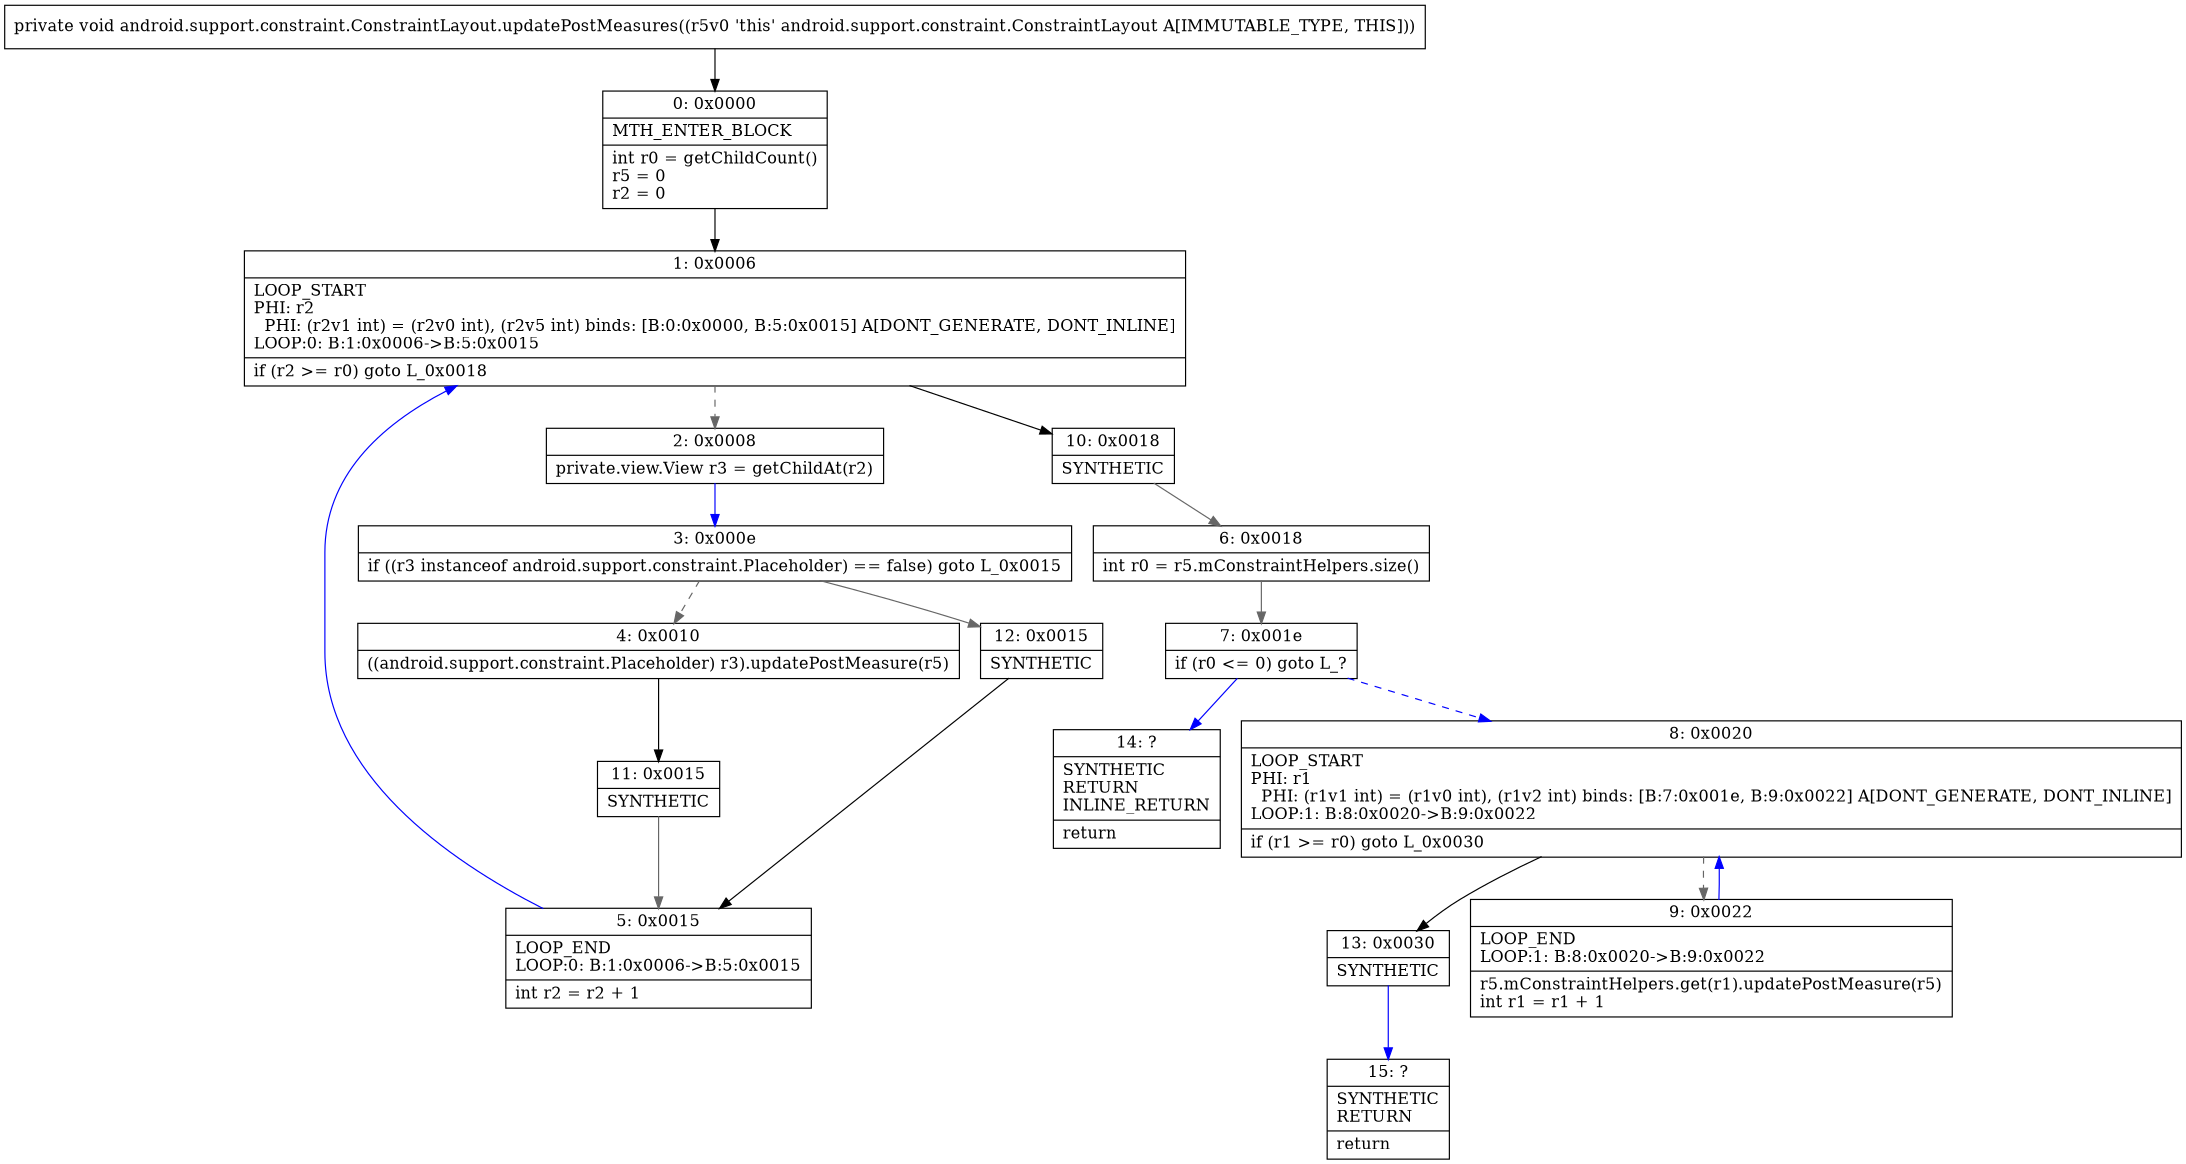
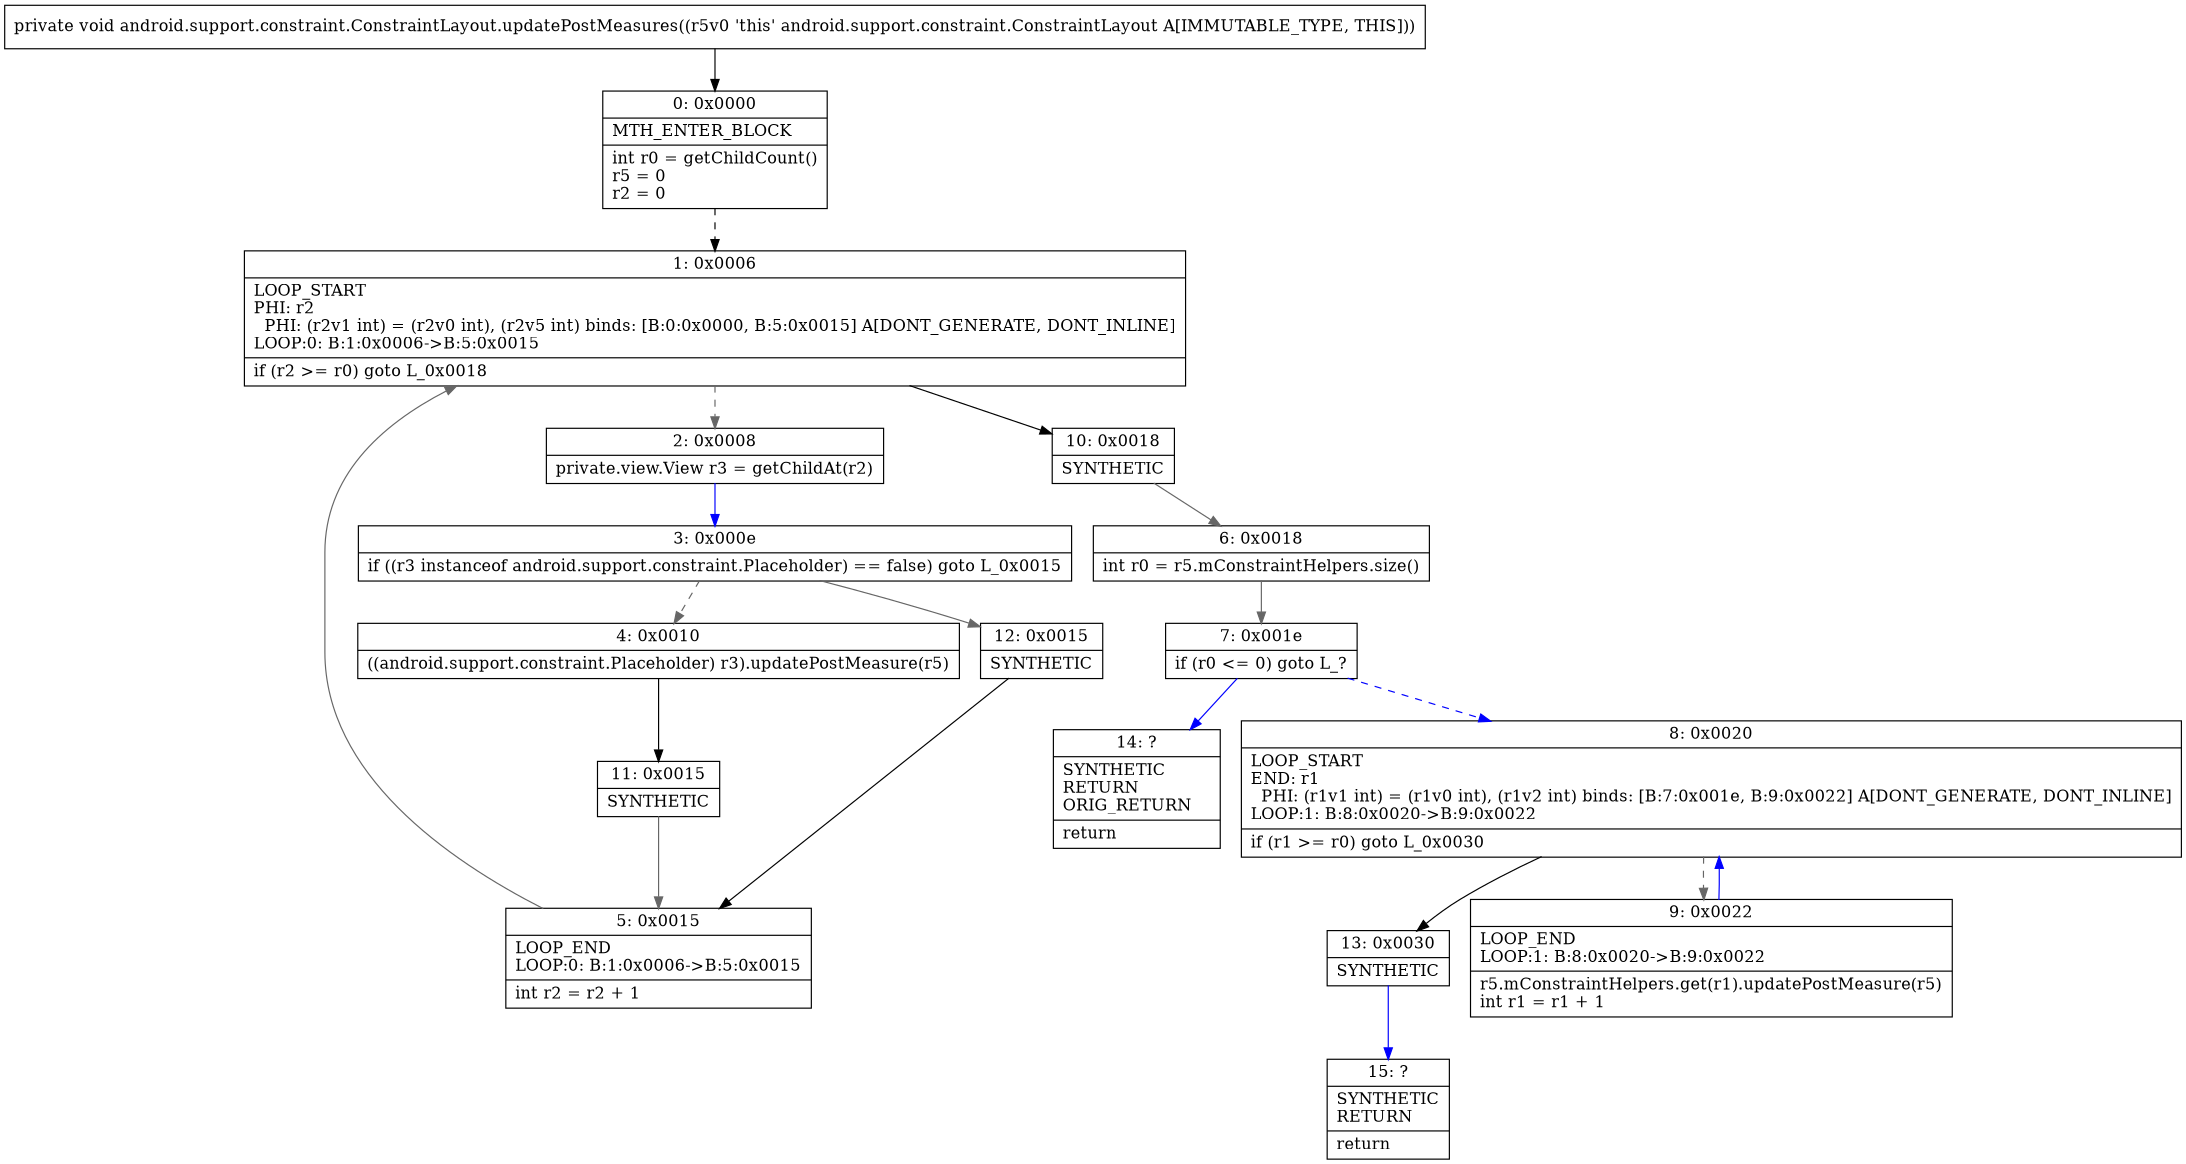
edge "0: 0x0000" -> "1: 0x0006": style solid -> dashed
edge "5: 0x0015" -> "1: 0x0006": color blue -> gray40
node "8: 0x0020": text "PHI: r1" -> "END: r1"
node "14: ?": text "INLINE_RETURN" -> "ORIG_RETURN"
